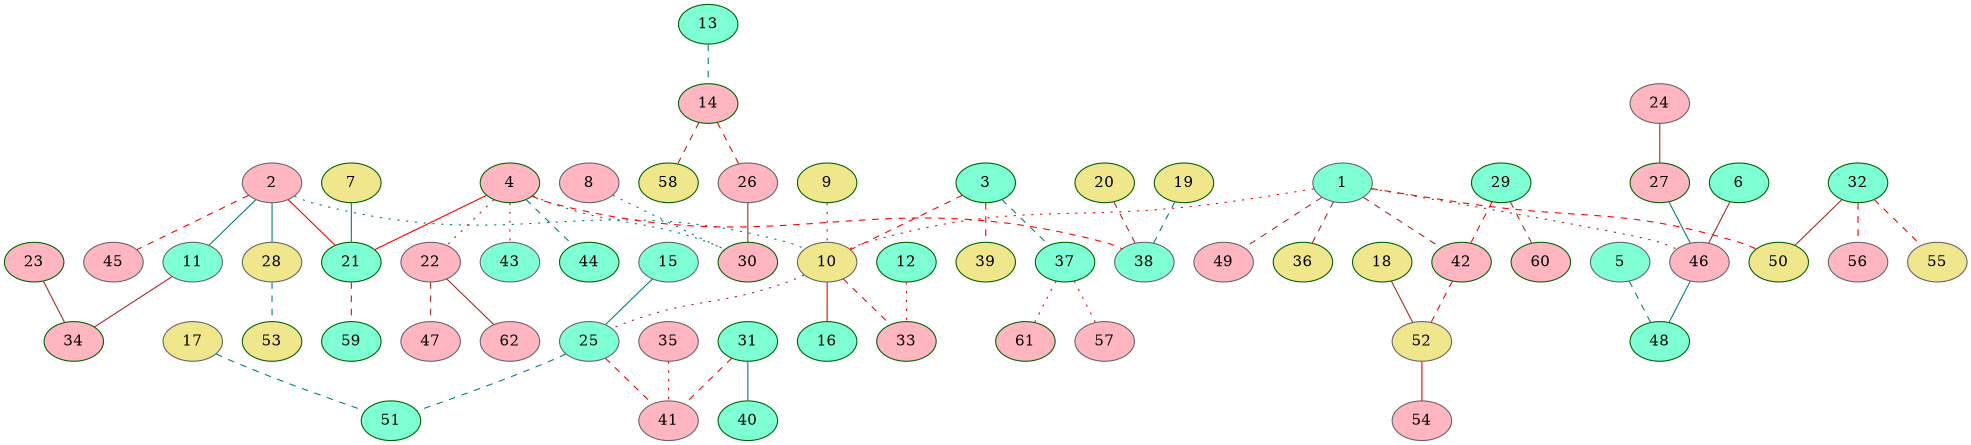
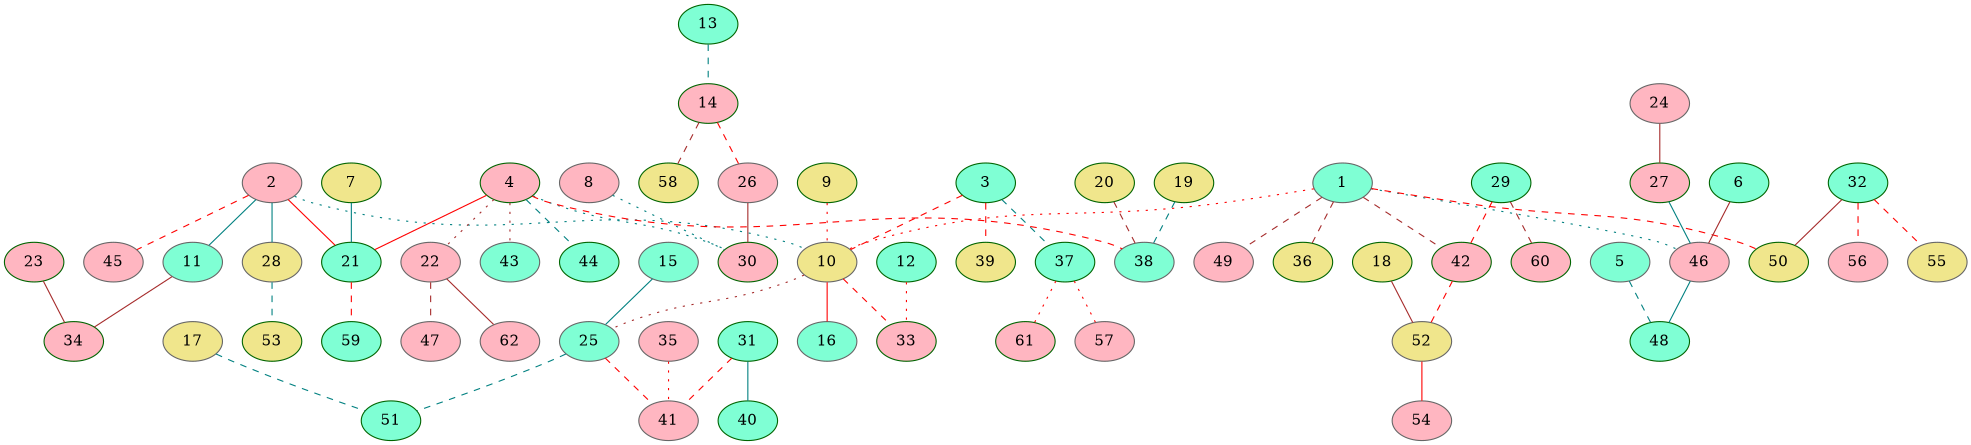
edge "1" -- "46": color brown -> teal
node "16": color darkgreen -> gray40
